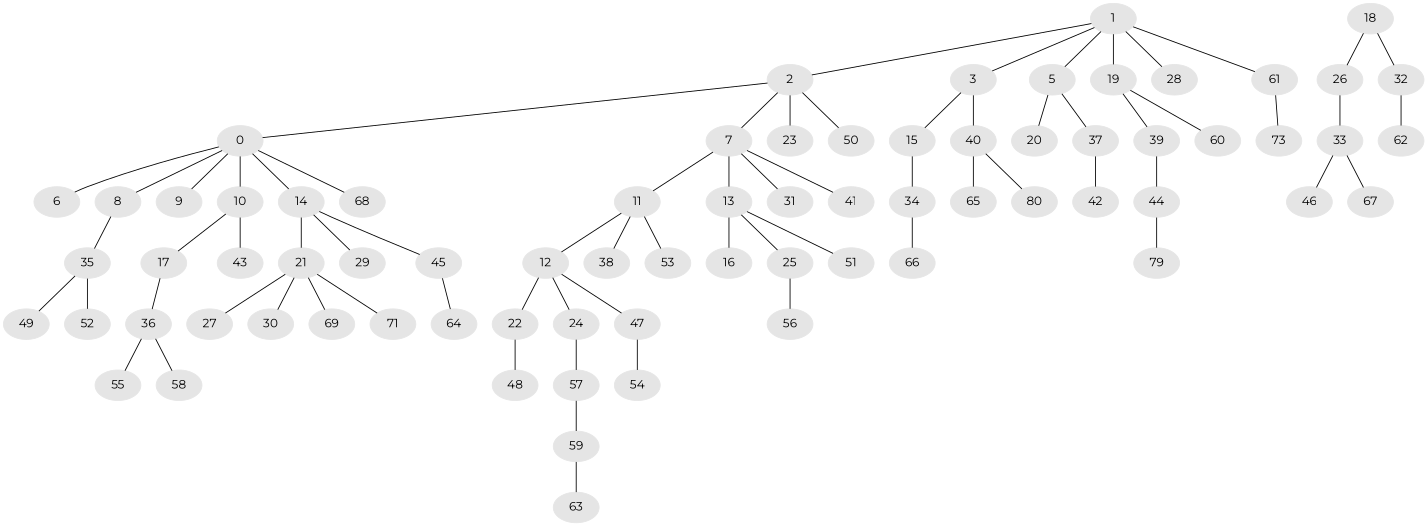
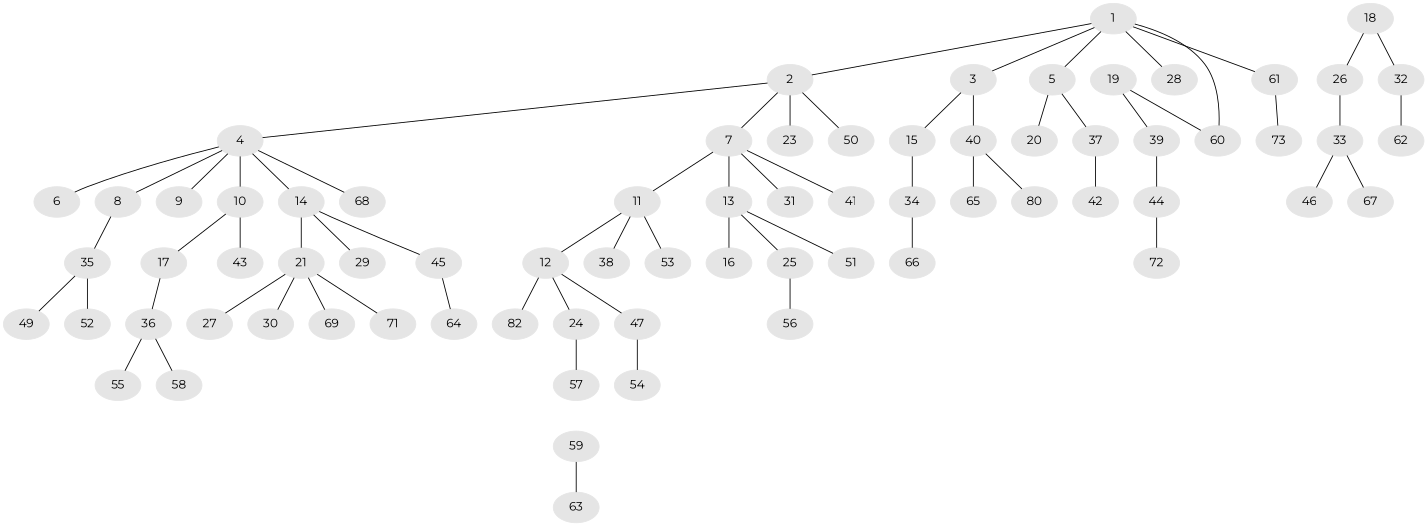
edge "1" -- "19": now "1" -- "60"
node "0": label "0" -> "4"
node "79": label "79" -> "72"
node "22": label "22" -> "82"
node "48": removed
edge "57" -- "59": removed
